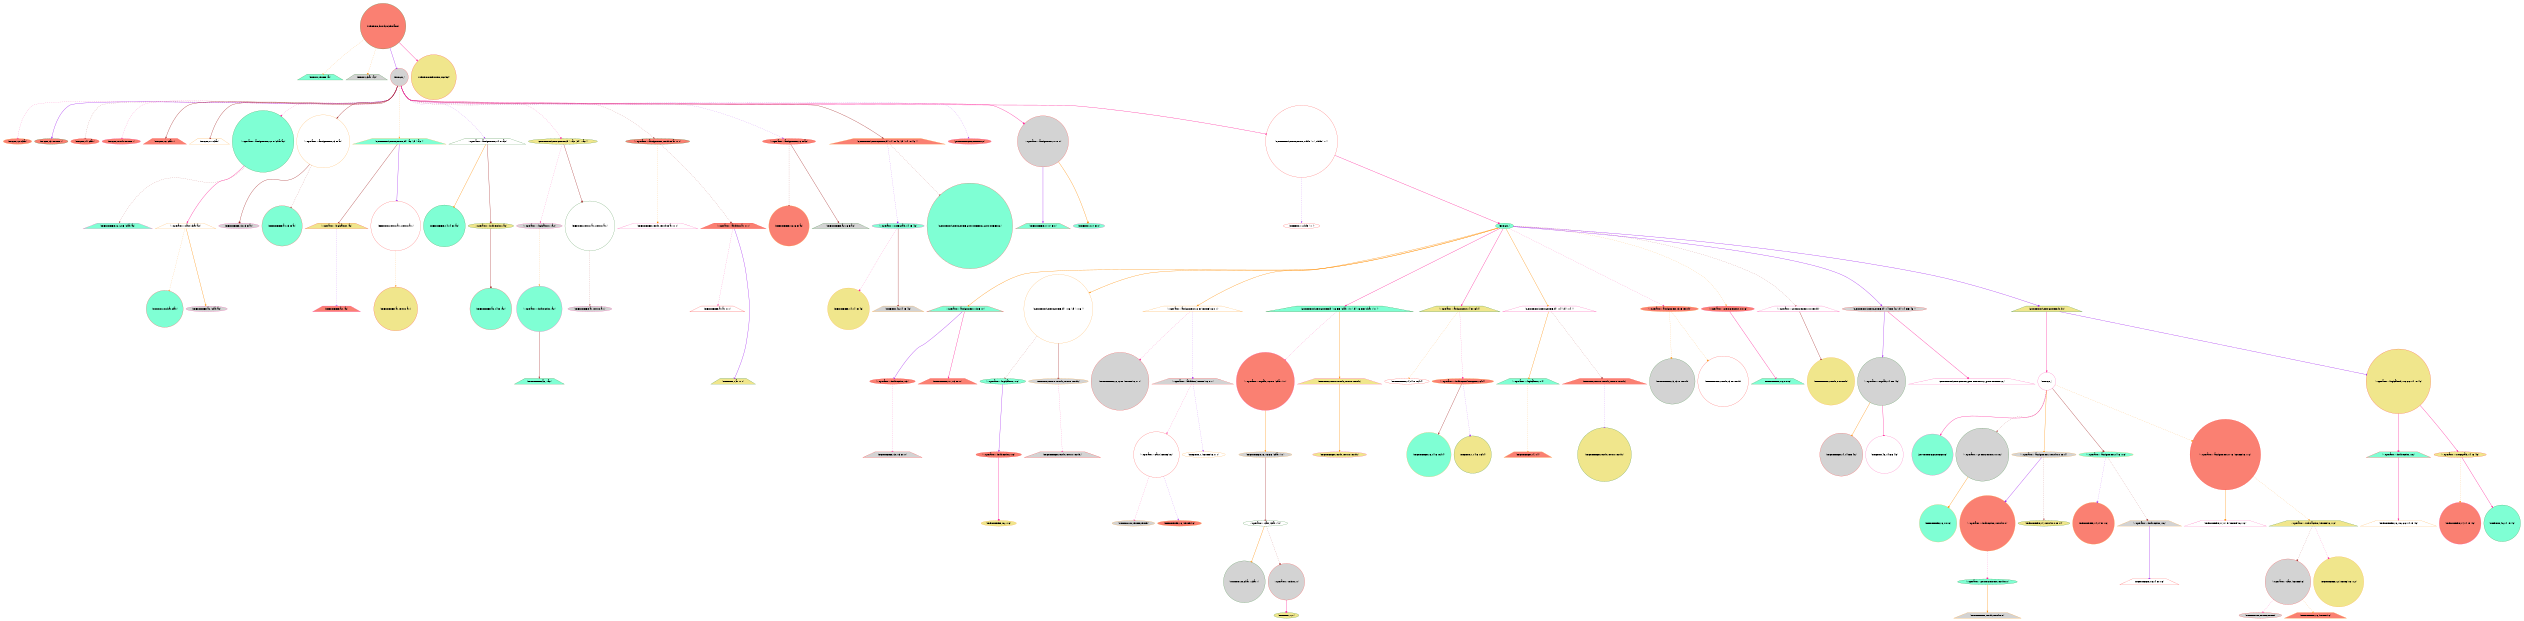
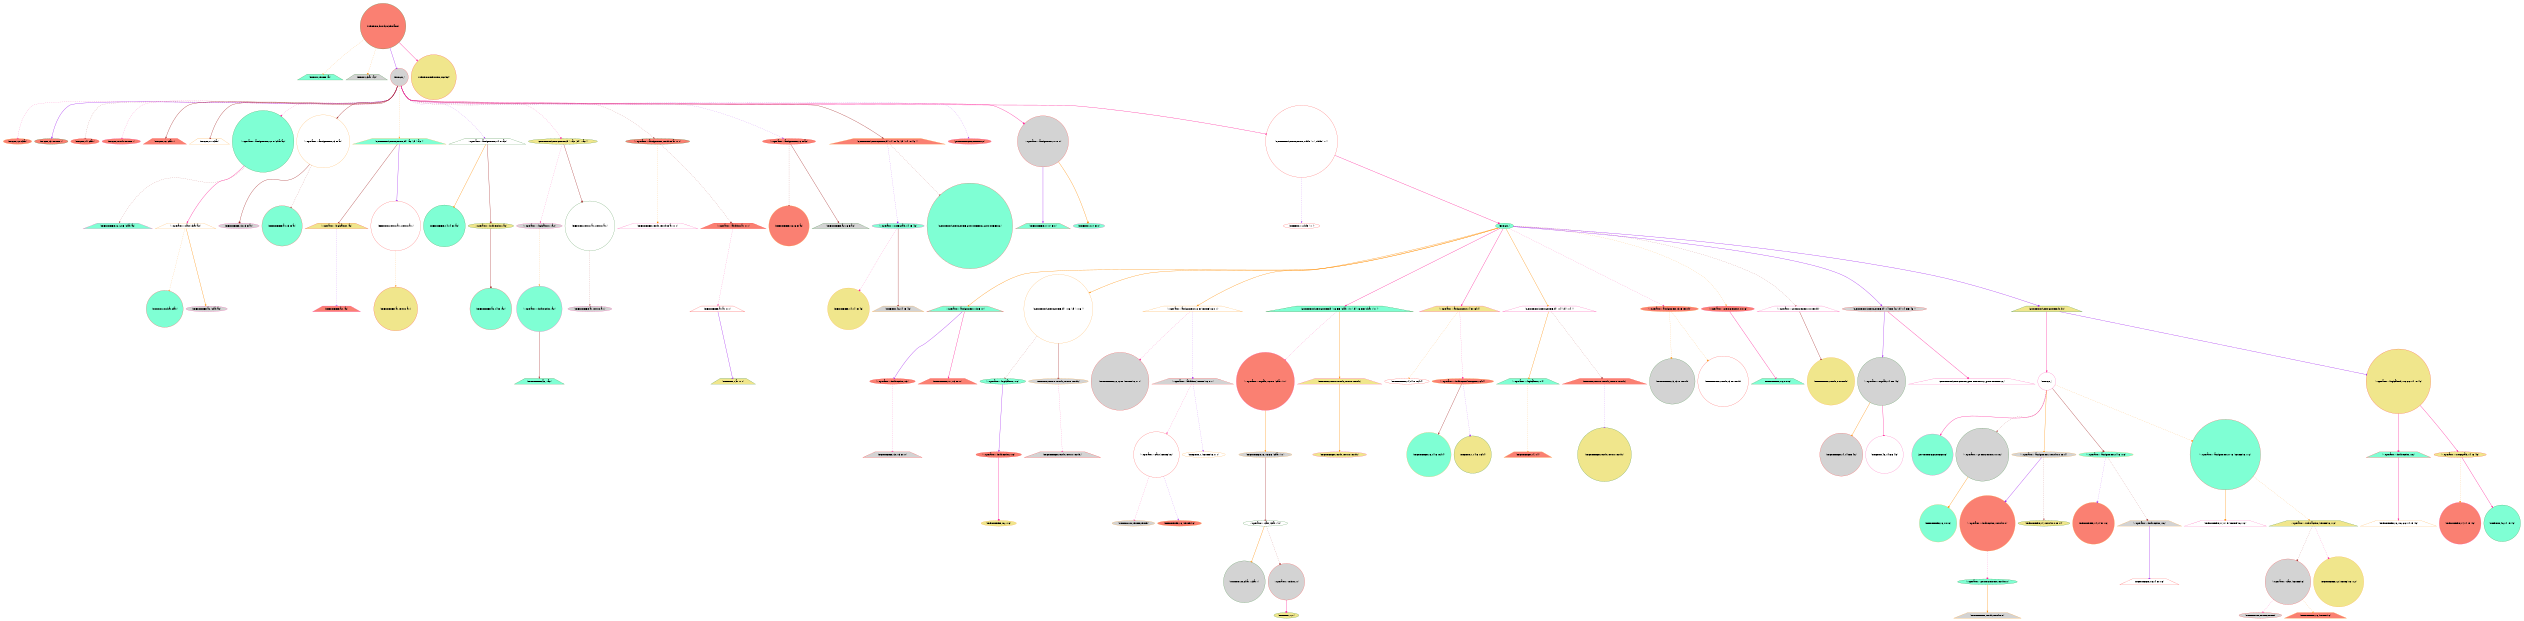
edge "(<operator>.addition,a1 + 1)" -> "(LITERAL,1,a1 + 1)": now "(IDENTIFIER,a1,a1 + 1)" -> "(LITERAL,1,a1 + 1)"
node "(<operator>.assignment,v4 = v6[1])": color darkgreen -> deeppink
node "(<operator>.assignment,v7 = (_BYTE)v6 - v2)": fillcolor salmon -> aquamarine
